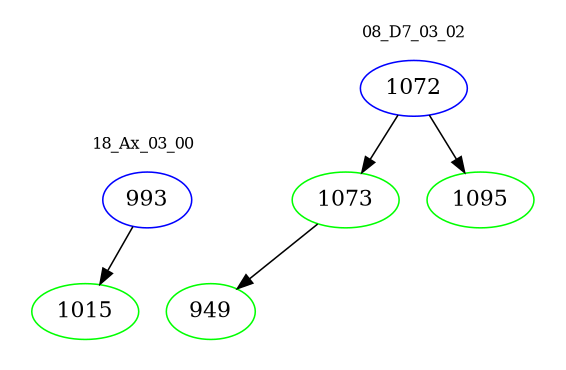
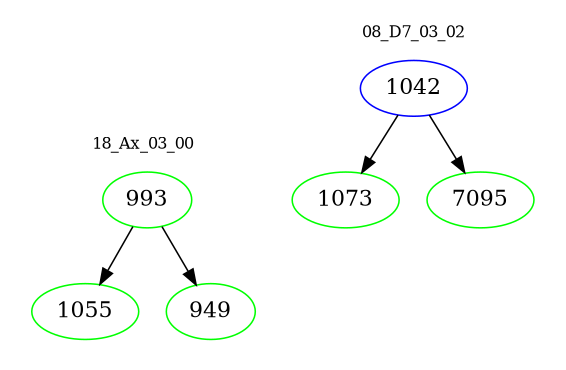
node "1072": label "1072" -> "1042"
node "993": color blue -> green
node "1095": label "1095" -> "7095"
edge "1073" -> "949": now "993" -> "949"
node "1015": label "1015" -> "1055"
